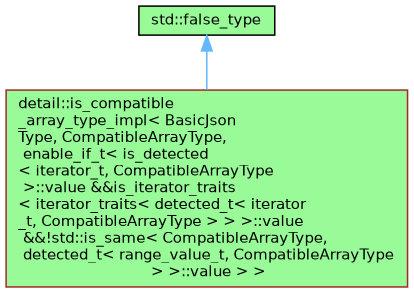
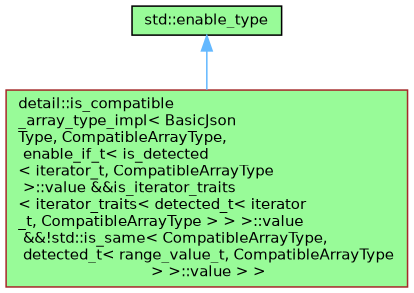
node "std::false_type": label "std::false_type" -> "std::enable_type"
